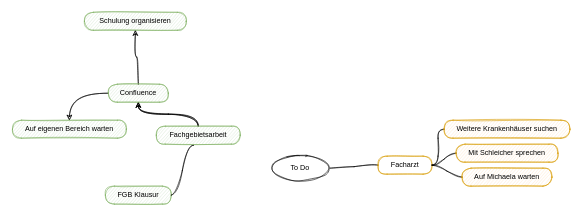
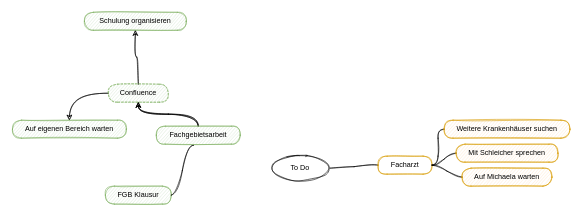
node "Confluence": style solid -> dashed
